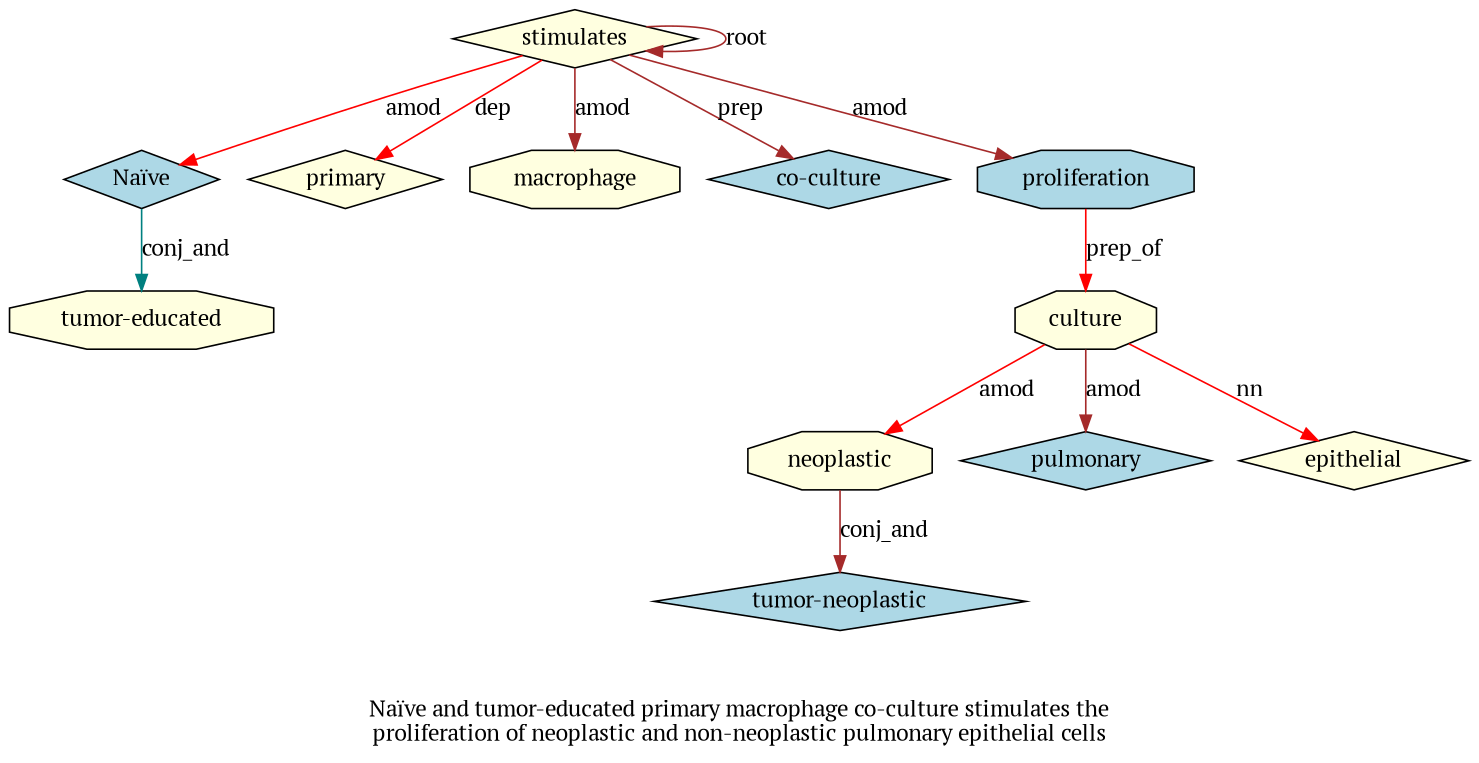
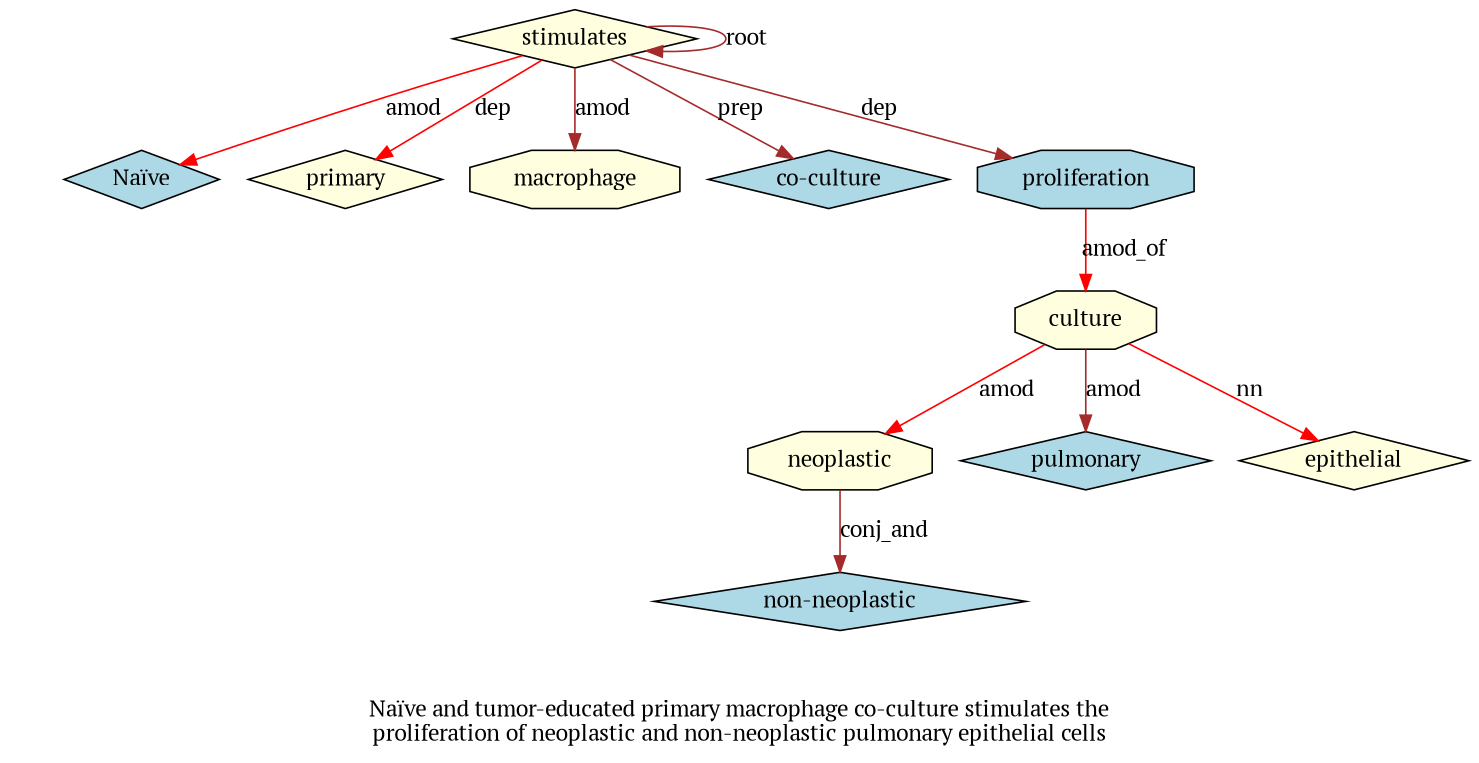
edge "stimulates" -> "proliferation": label "amod" -> "dep"
edge "proliferation" -> "culture": label "prep_of" -> "amod_of"
node "tumor-educated": removed
node "tumor-neoplastic": label "tumor-neoplastic" -> "non-neoplastic"
